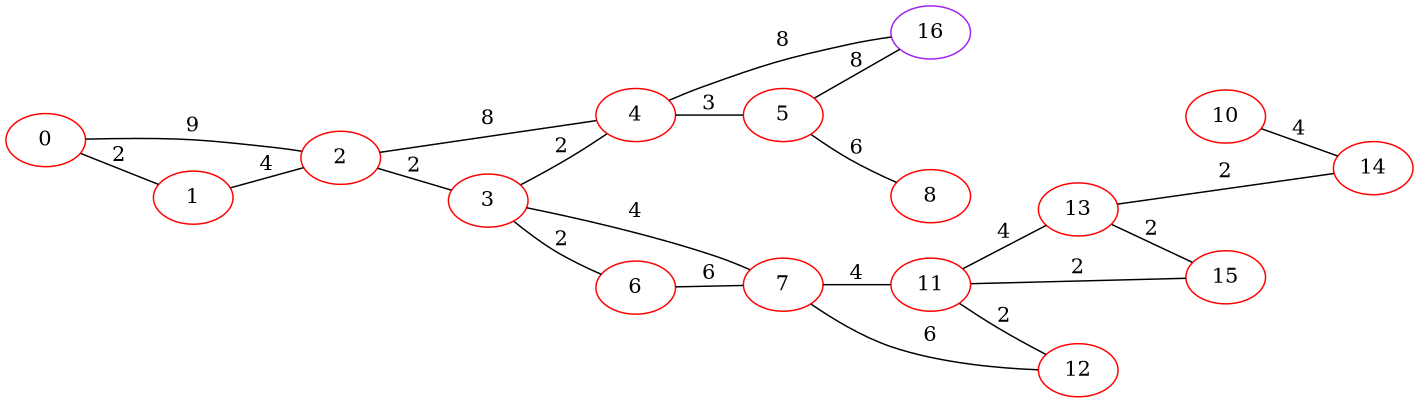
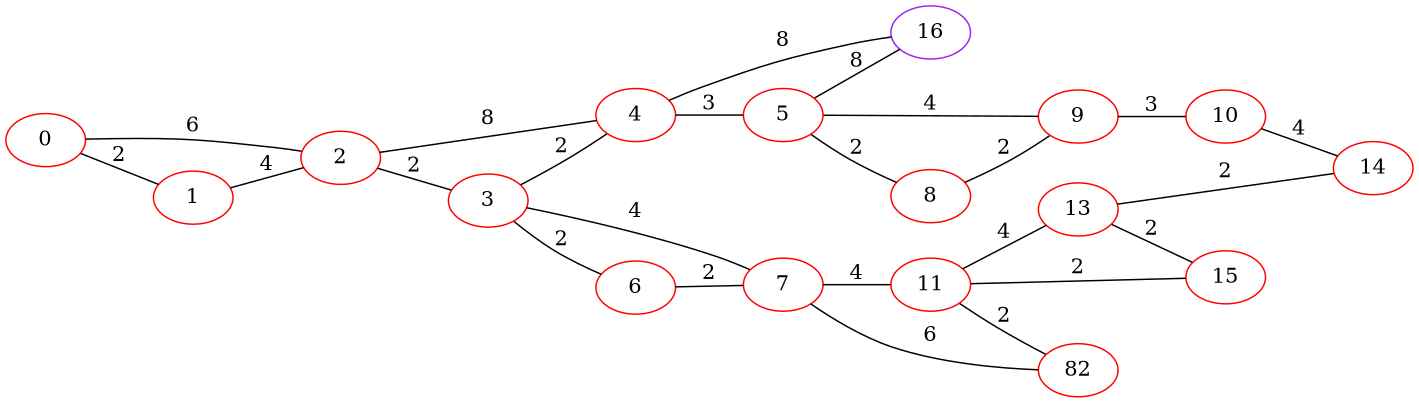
node "9": added
edge "0" -- "2": label "9" -> "6"
edge "5" -- "8": label "6" -> "2"
edge "7" -- "6": label "6" -> "2"
node "12": label "12" -> "82"
